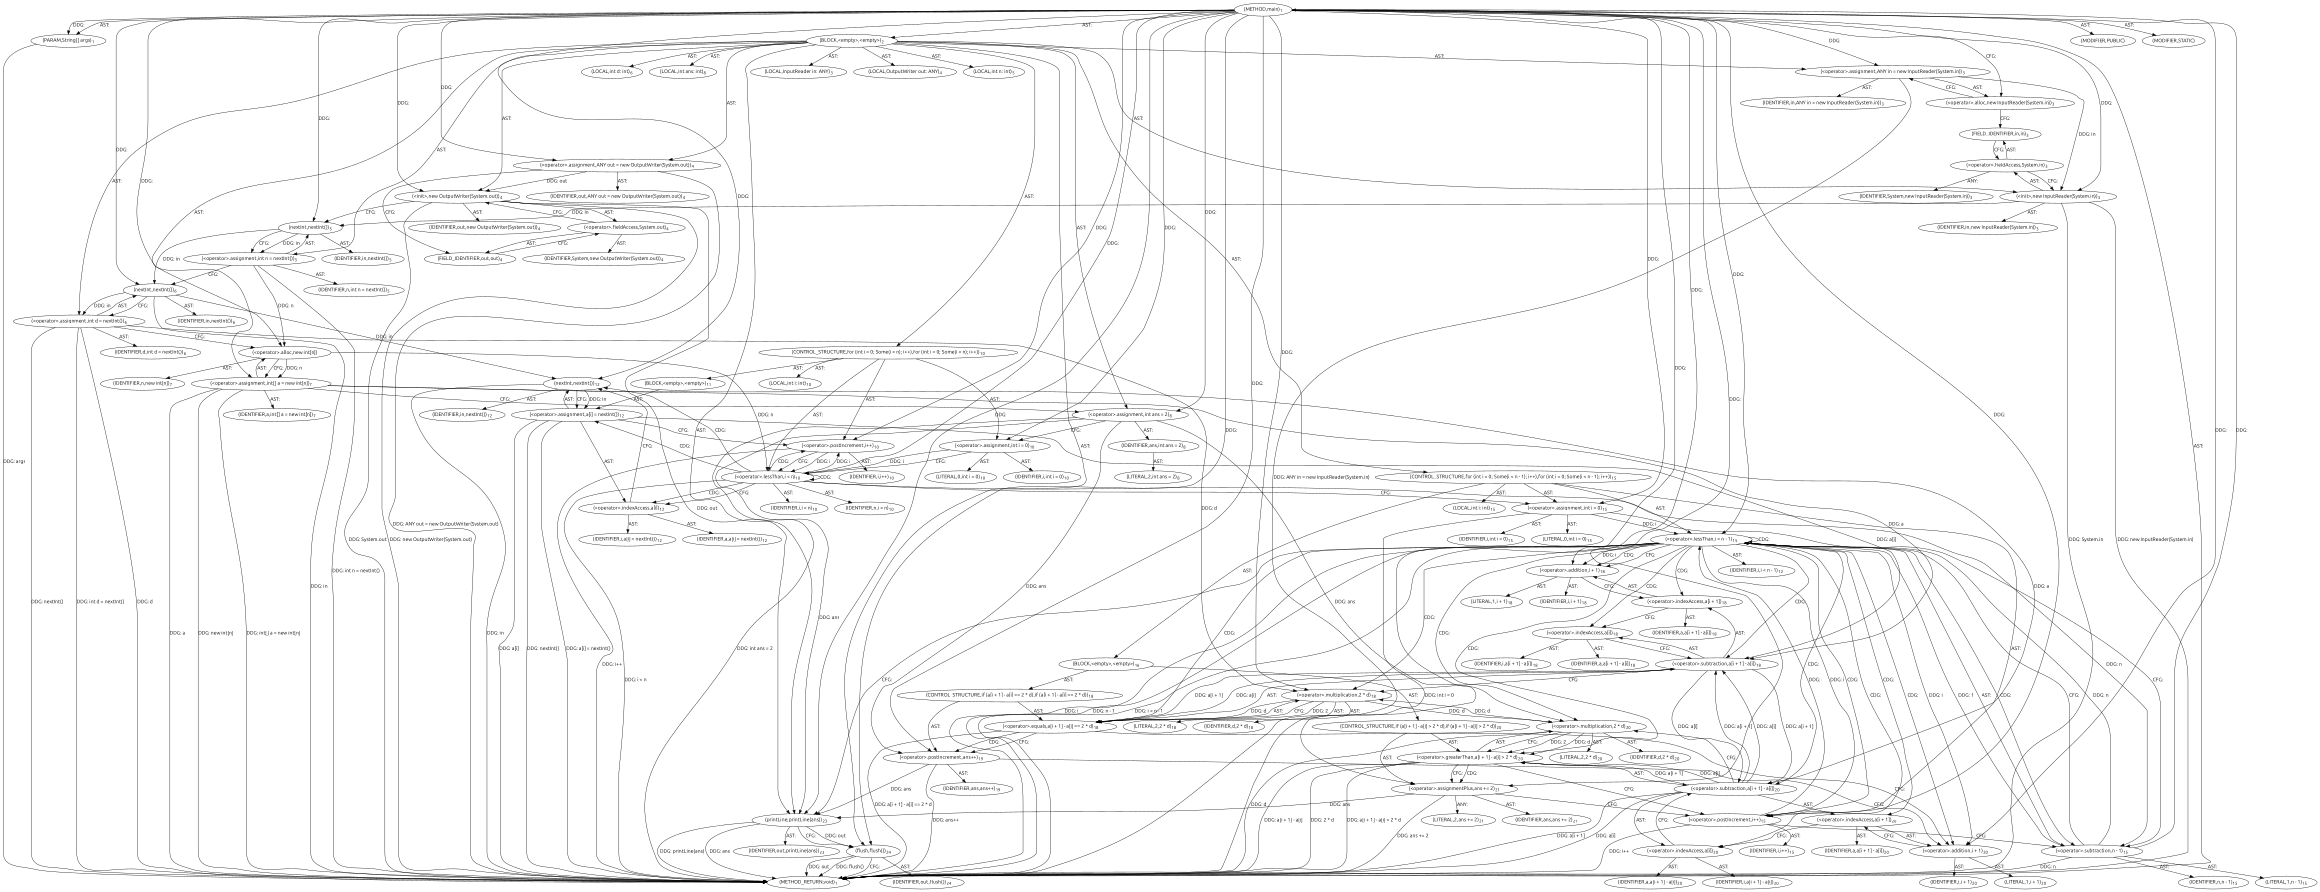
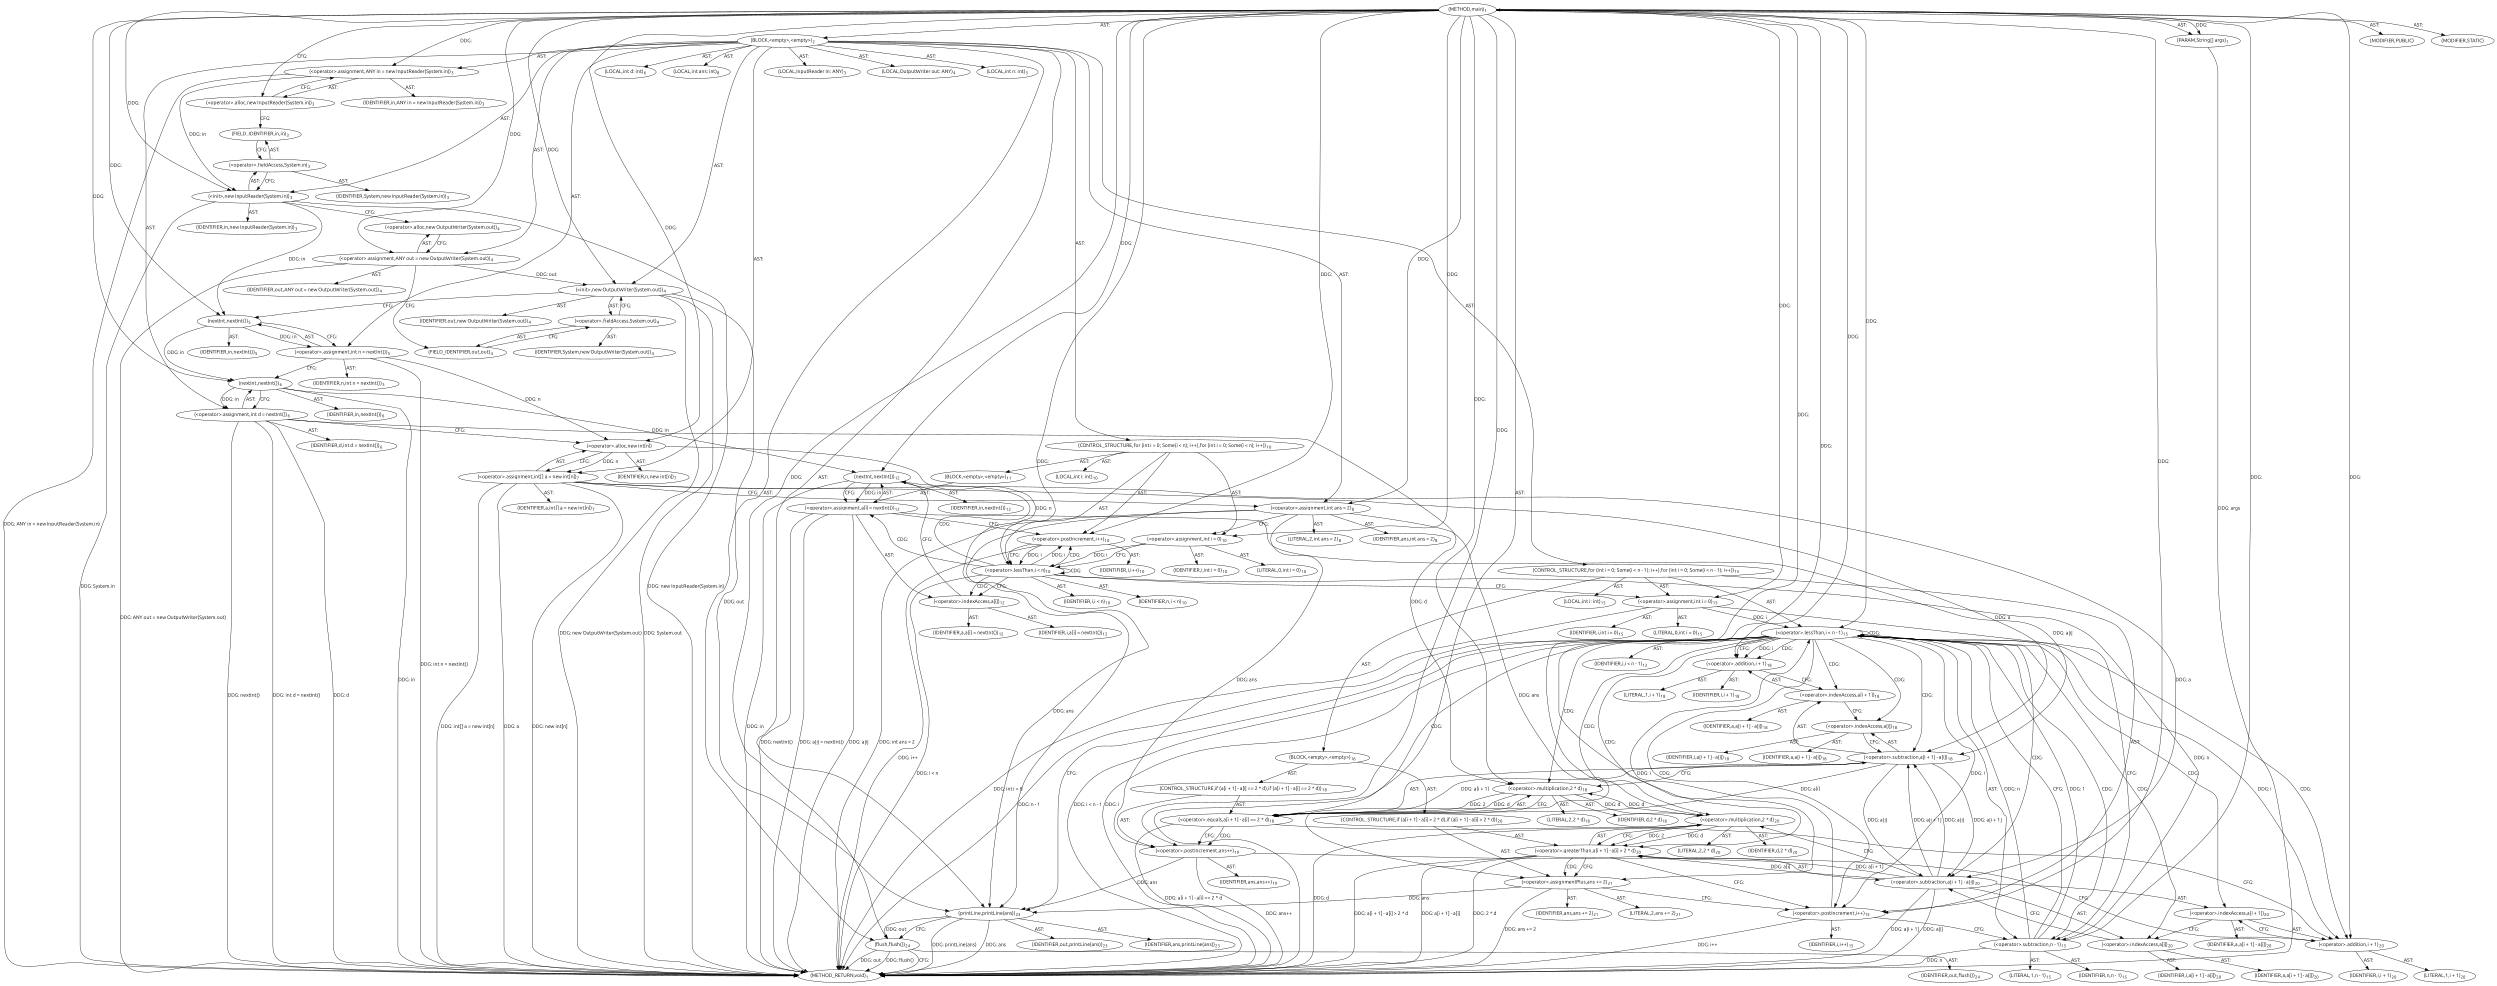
edge "(<operator>.fieldAccess,System.in)" -> "(IDENTIFIER,System,new InputReader(System.in))": label "ANY: " -> "AST: "
node "(<operator>.alloc,new OutputWriter(System.out))": added
edge "(METHOD,main)" -> "(<operator>.lessThan,i < n)": removed, label "DDG:"
edge "(IDENTIFIER,ans,int ans = 2)" -> "(LITERAL,2,int ans = 2)": now "(<operator>.assignment,int ans = 2)" -> "(LITERAL,2,int ans = 2)"
edge "(<operator>.assignmentPlus,ans += 2)" -> "(LITERAL,2,ans += 2)": label "ANY: " -> "AST: "
node "(IDENTIFIER,ans,printLine(ans))": added
